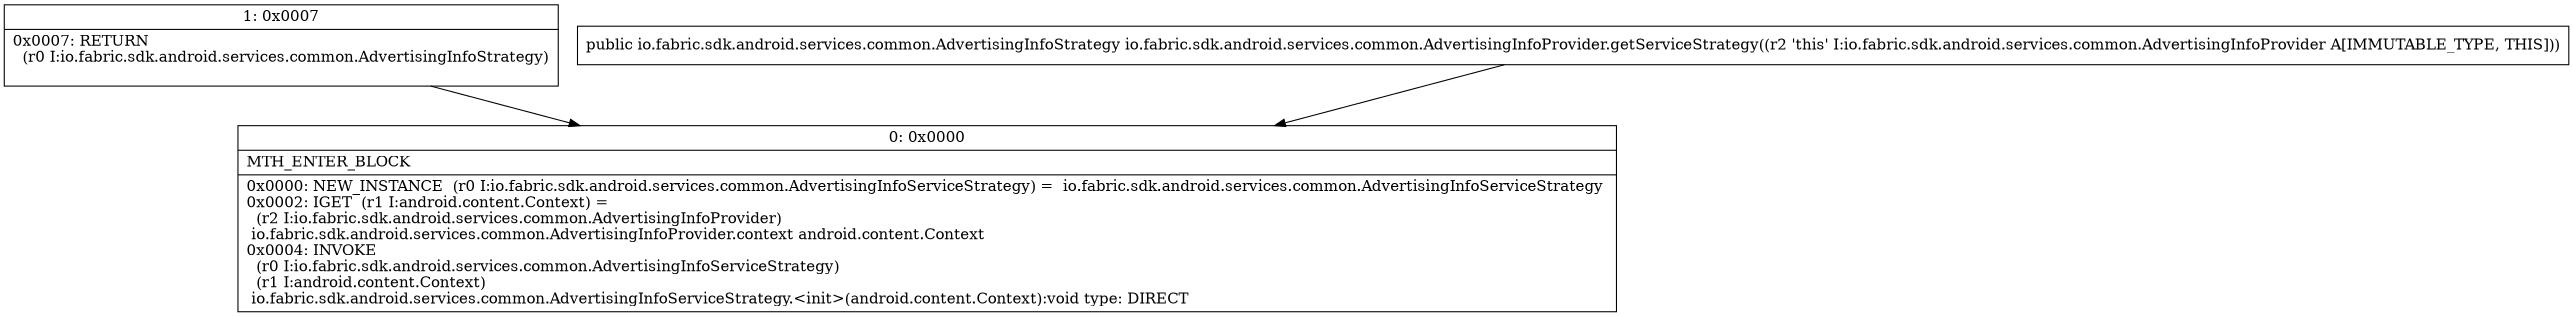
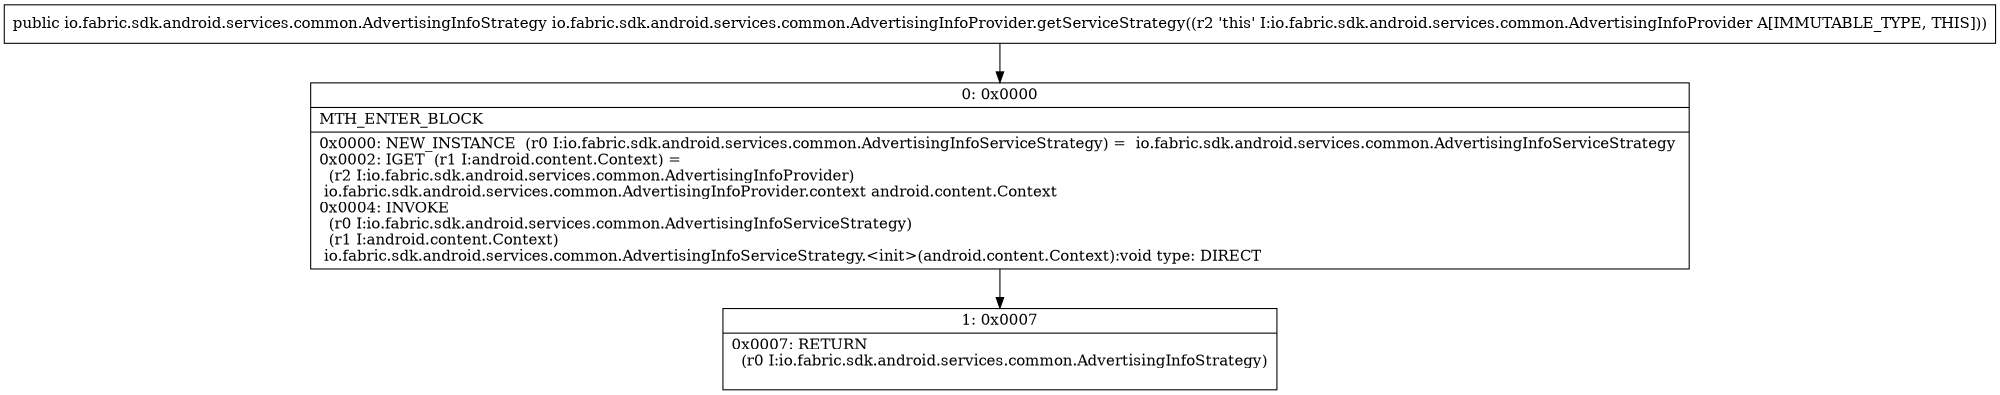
edge "1: 0x0007" -> "0: 0x0000": reversed
